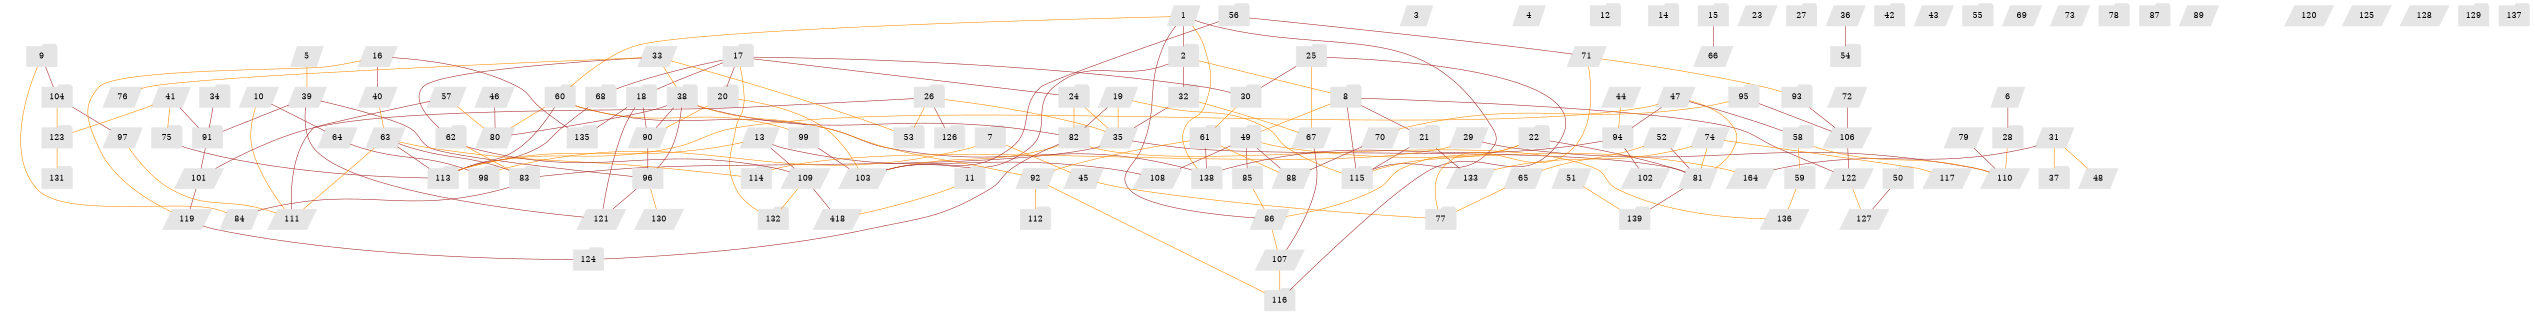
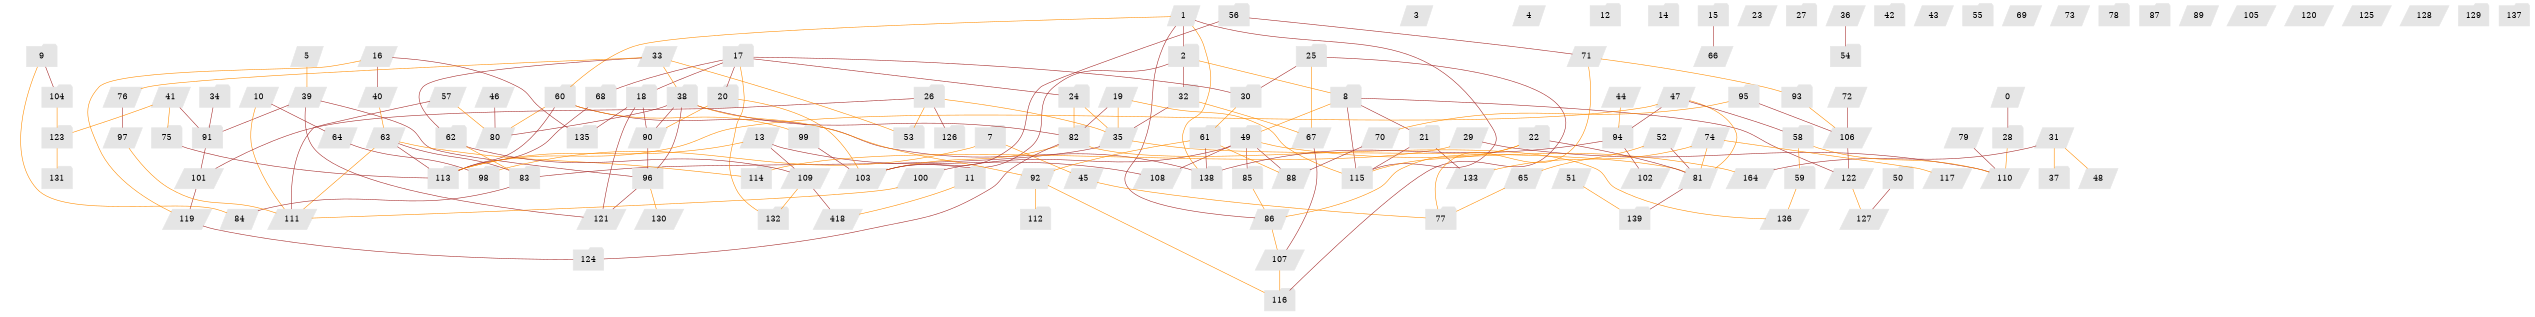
node "105": added
node "6": label "6" -> "0"
edge "93" -- "106": color brown -> darkorange
edge "104" -- "97": now "76" -- "97"
edge "35" -- "81": color brown -> darkorange
node "100": added
